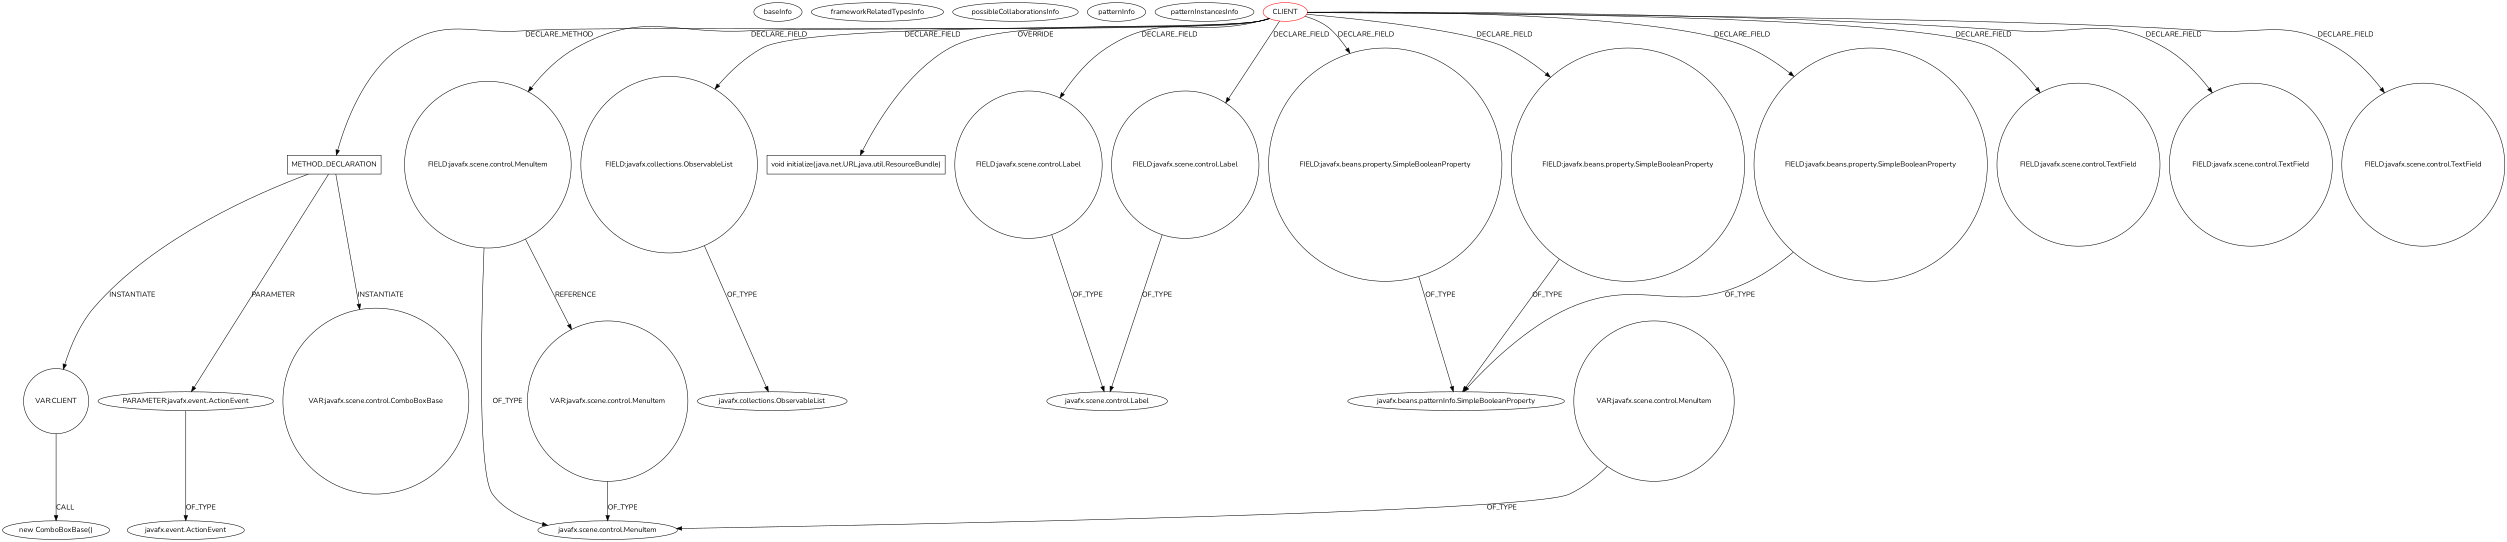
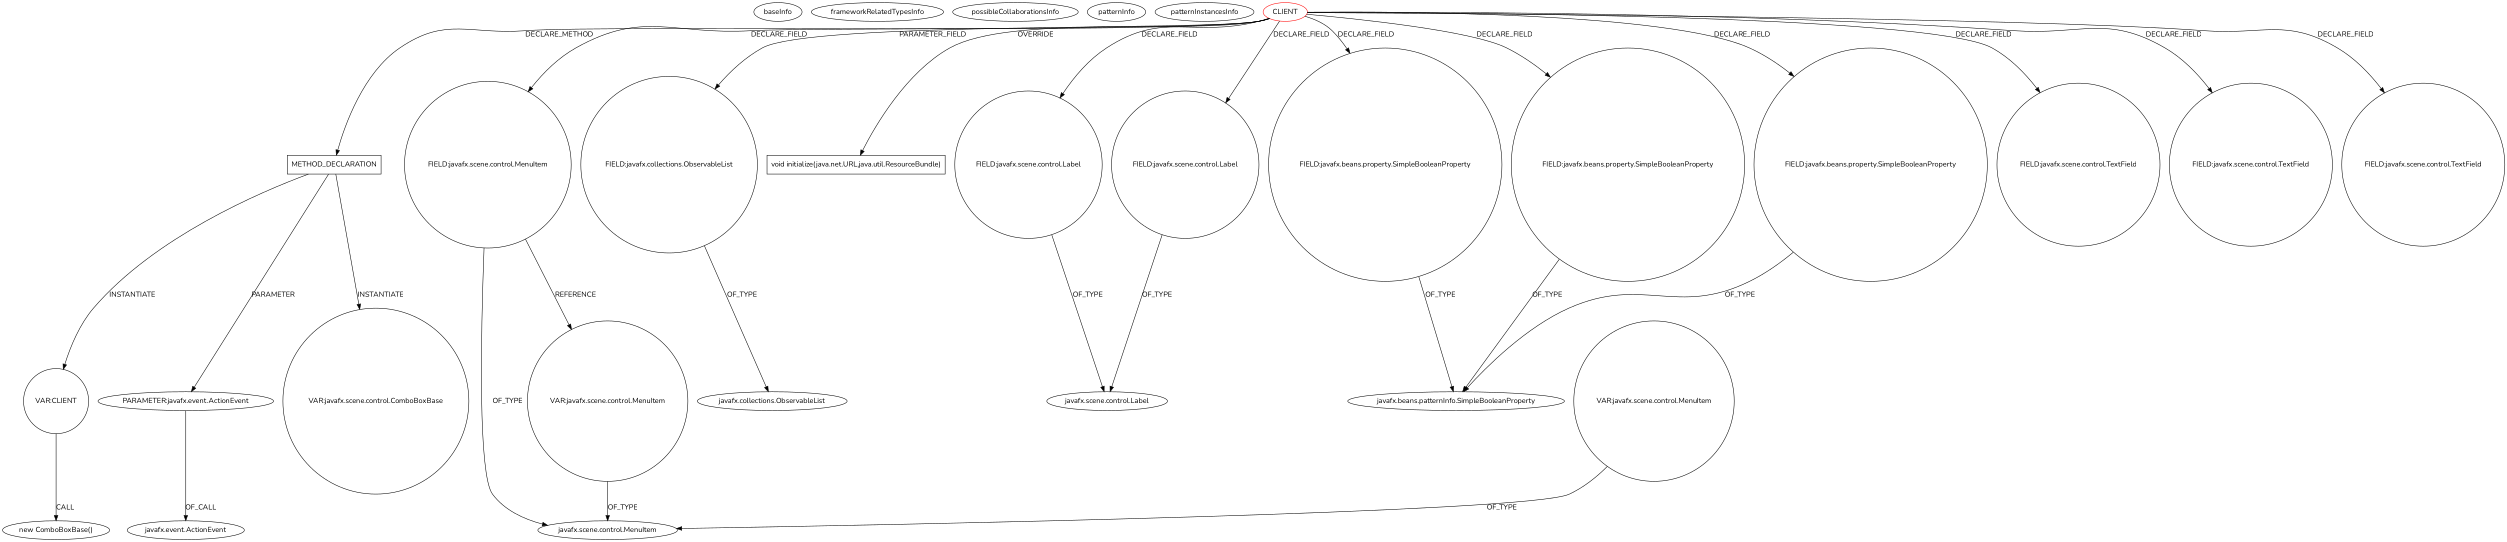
edge "CLIENT" -> "FIELD:javafx.collections.ObservableList": label "DECLARE_FIELD" -> "PARAMETER_FIELD"
edge "PARAMETER:javafx.event.ActionEvent" -> "javafx.event.ActionEvent": label "OF_TYPE" -> "OF_CALL"
